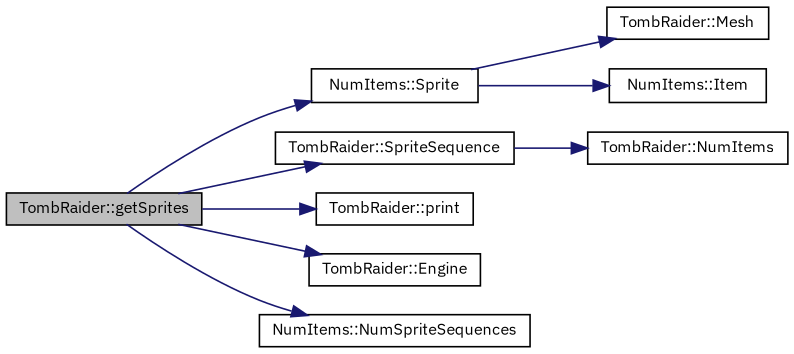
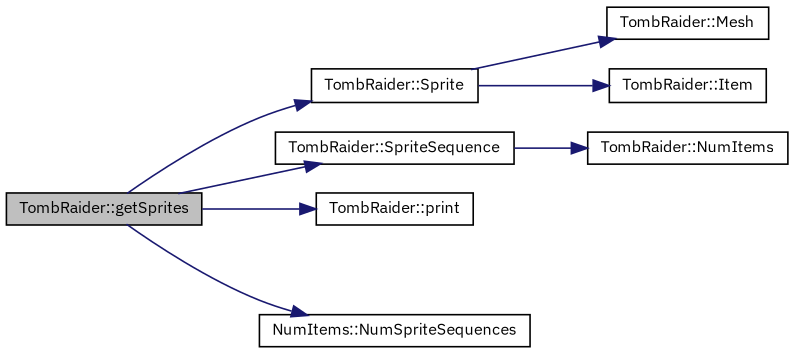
node "NumItems::Sprite": label "NumItems::Sprite" -> "TombRaider::Sprite"
node "NumItems::Item": label "NumItems::Item" -> "TombRaider::Item"
node "TombRaider::Engine": removed
